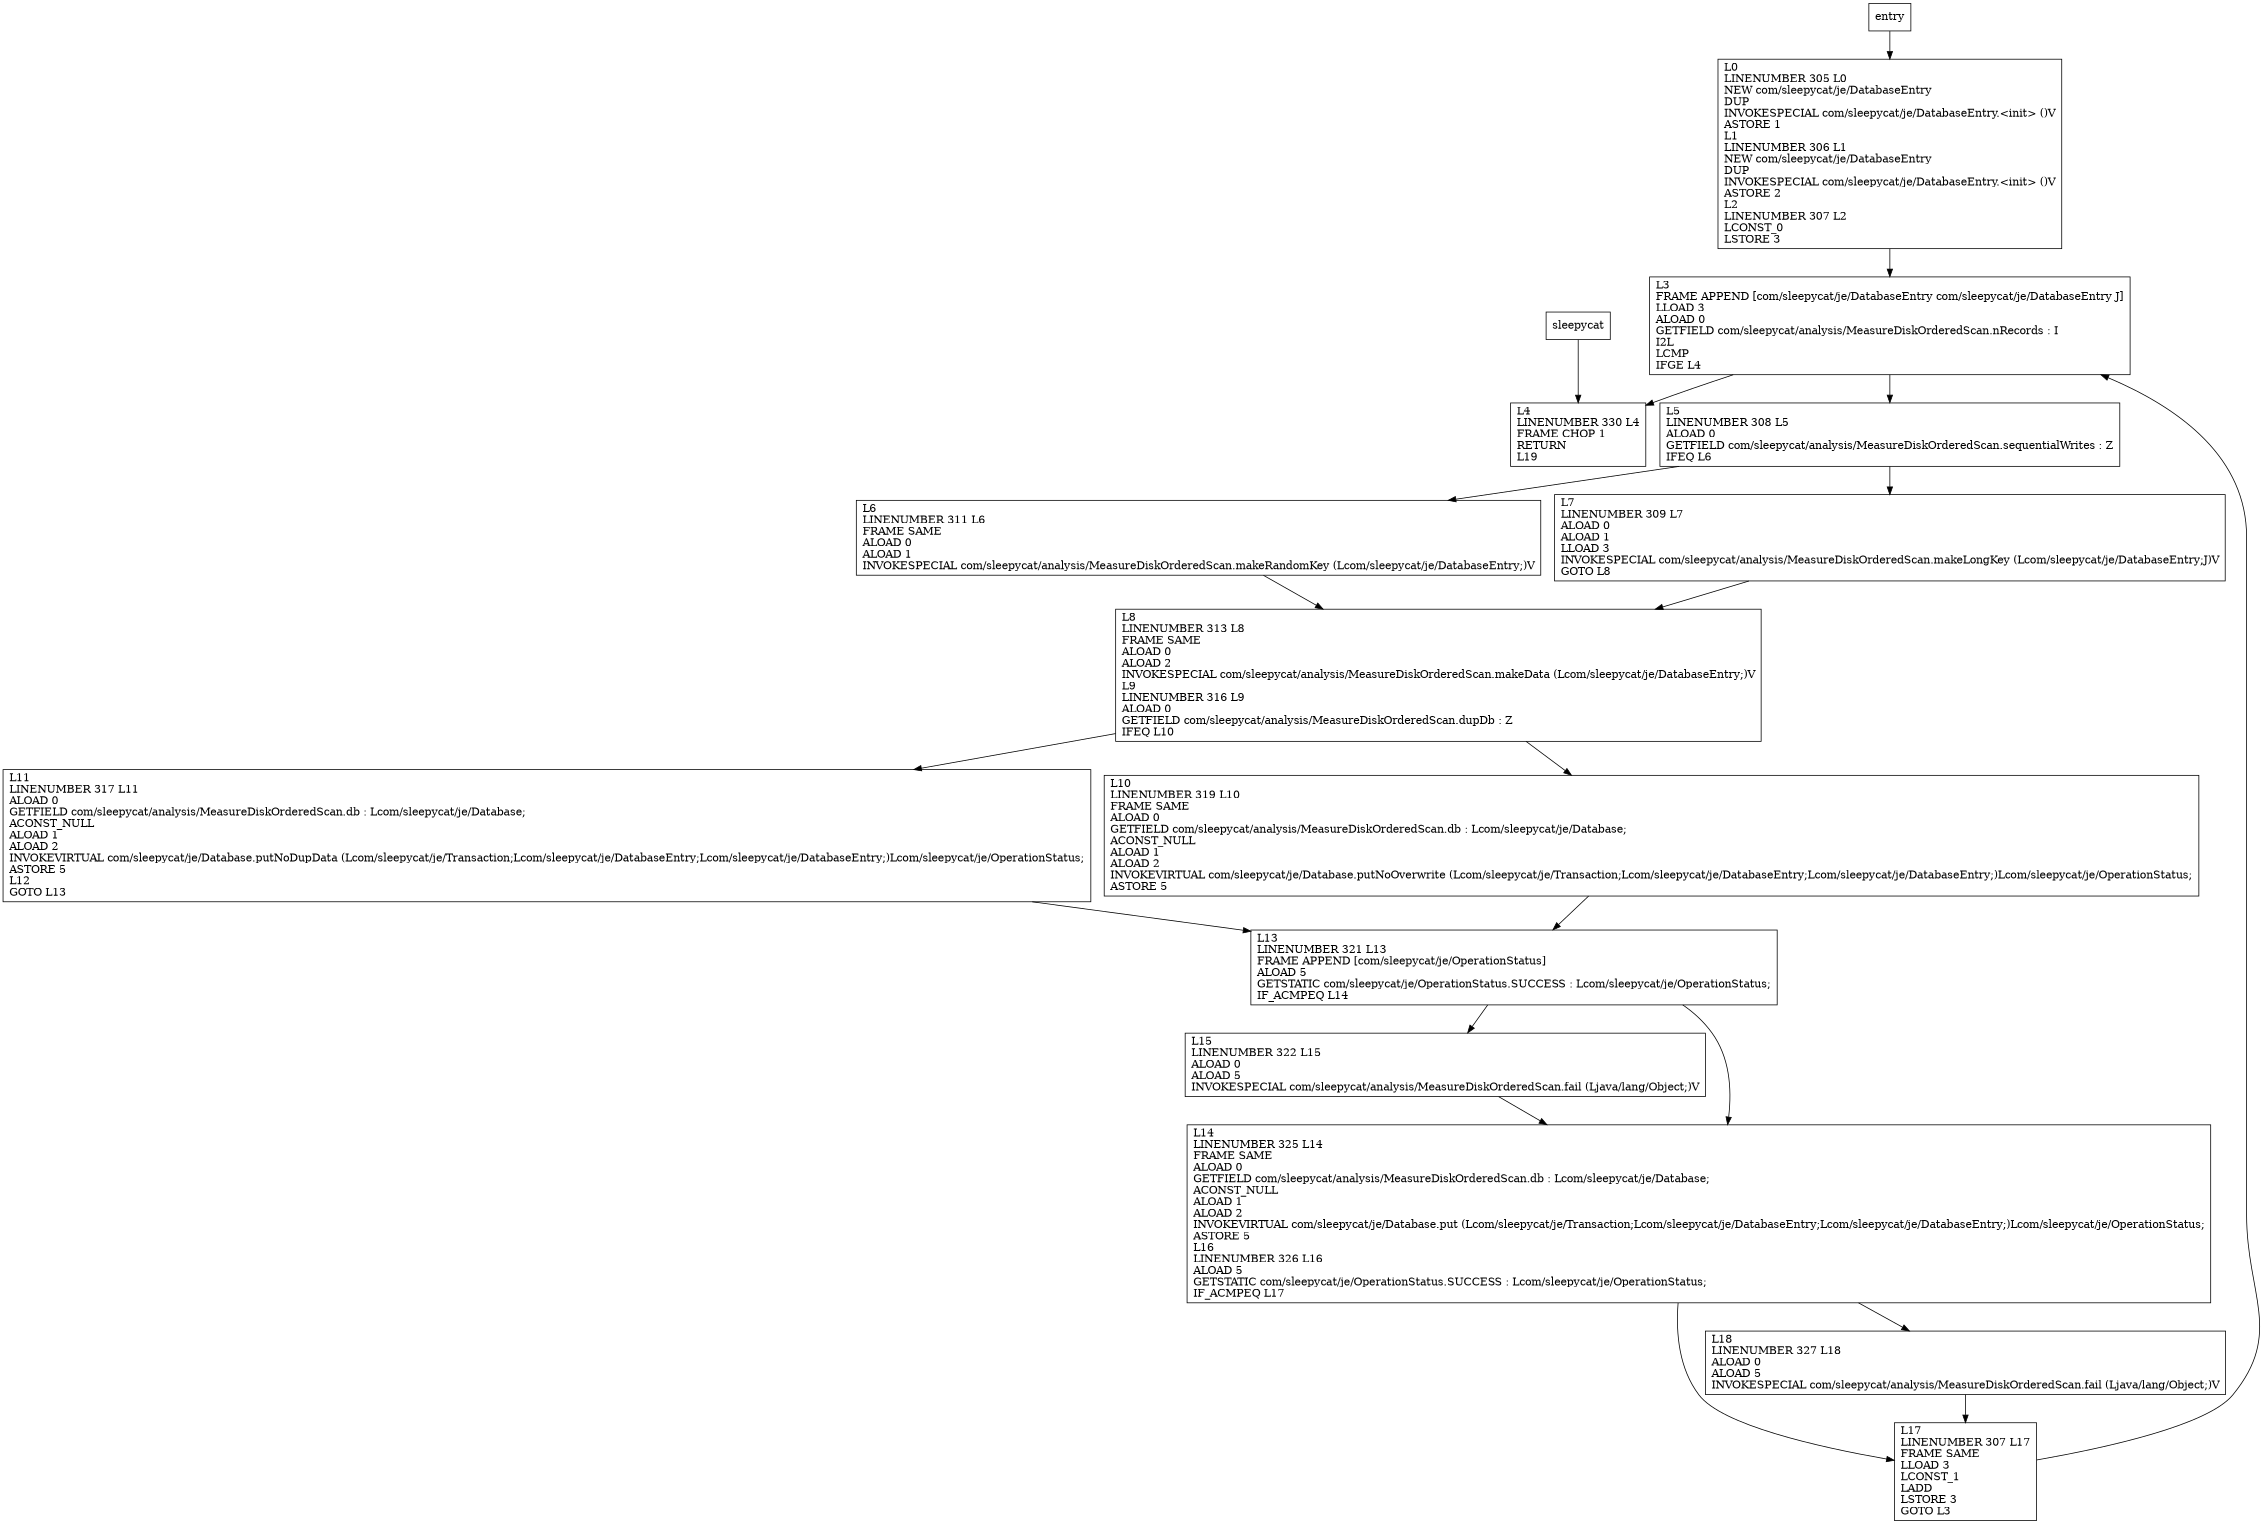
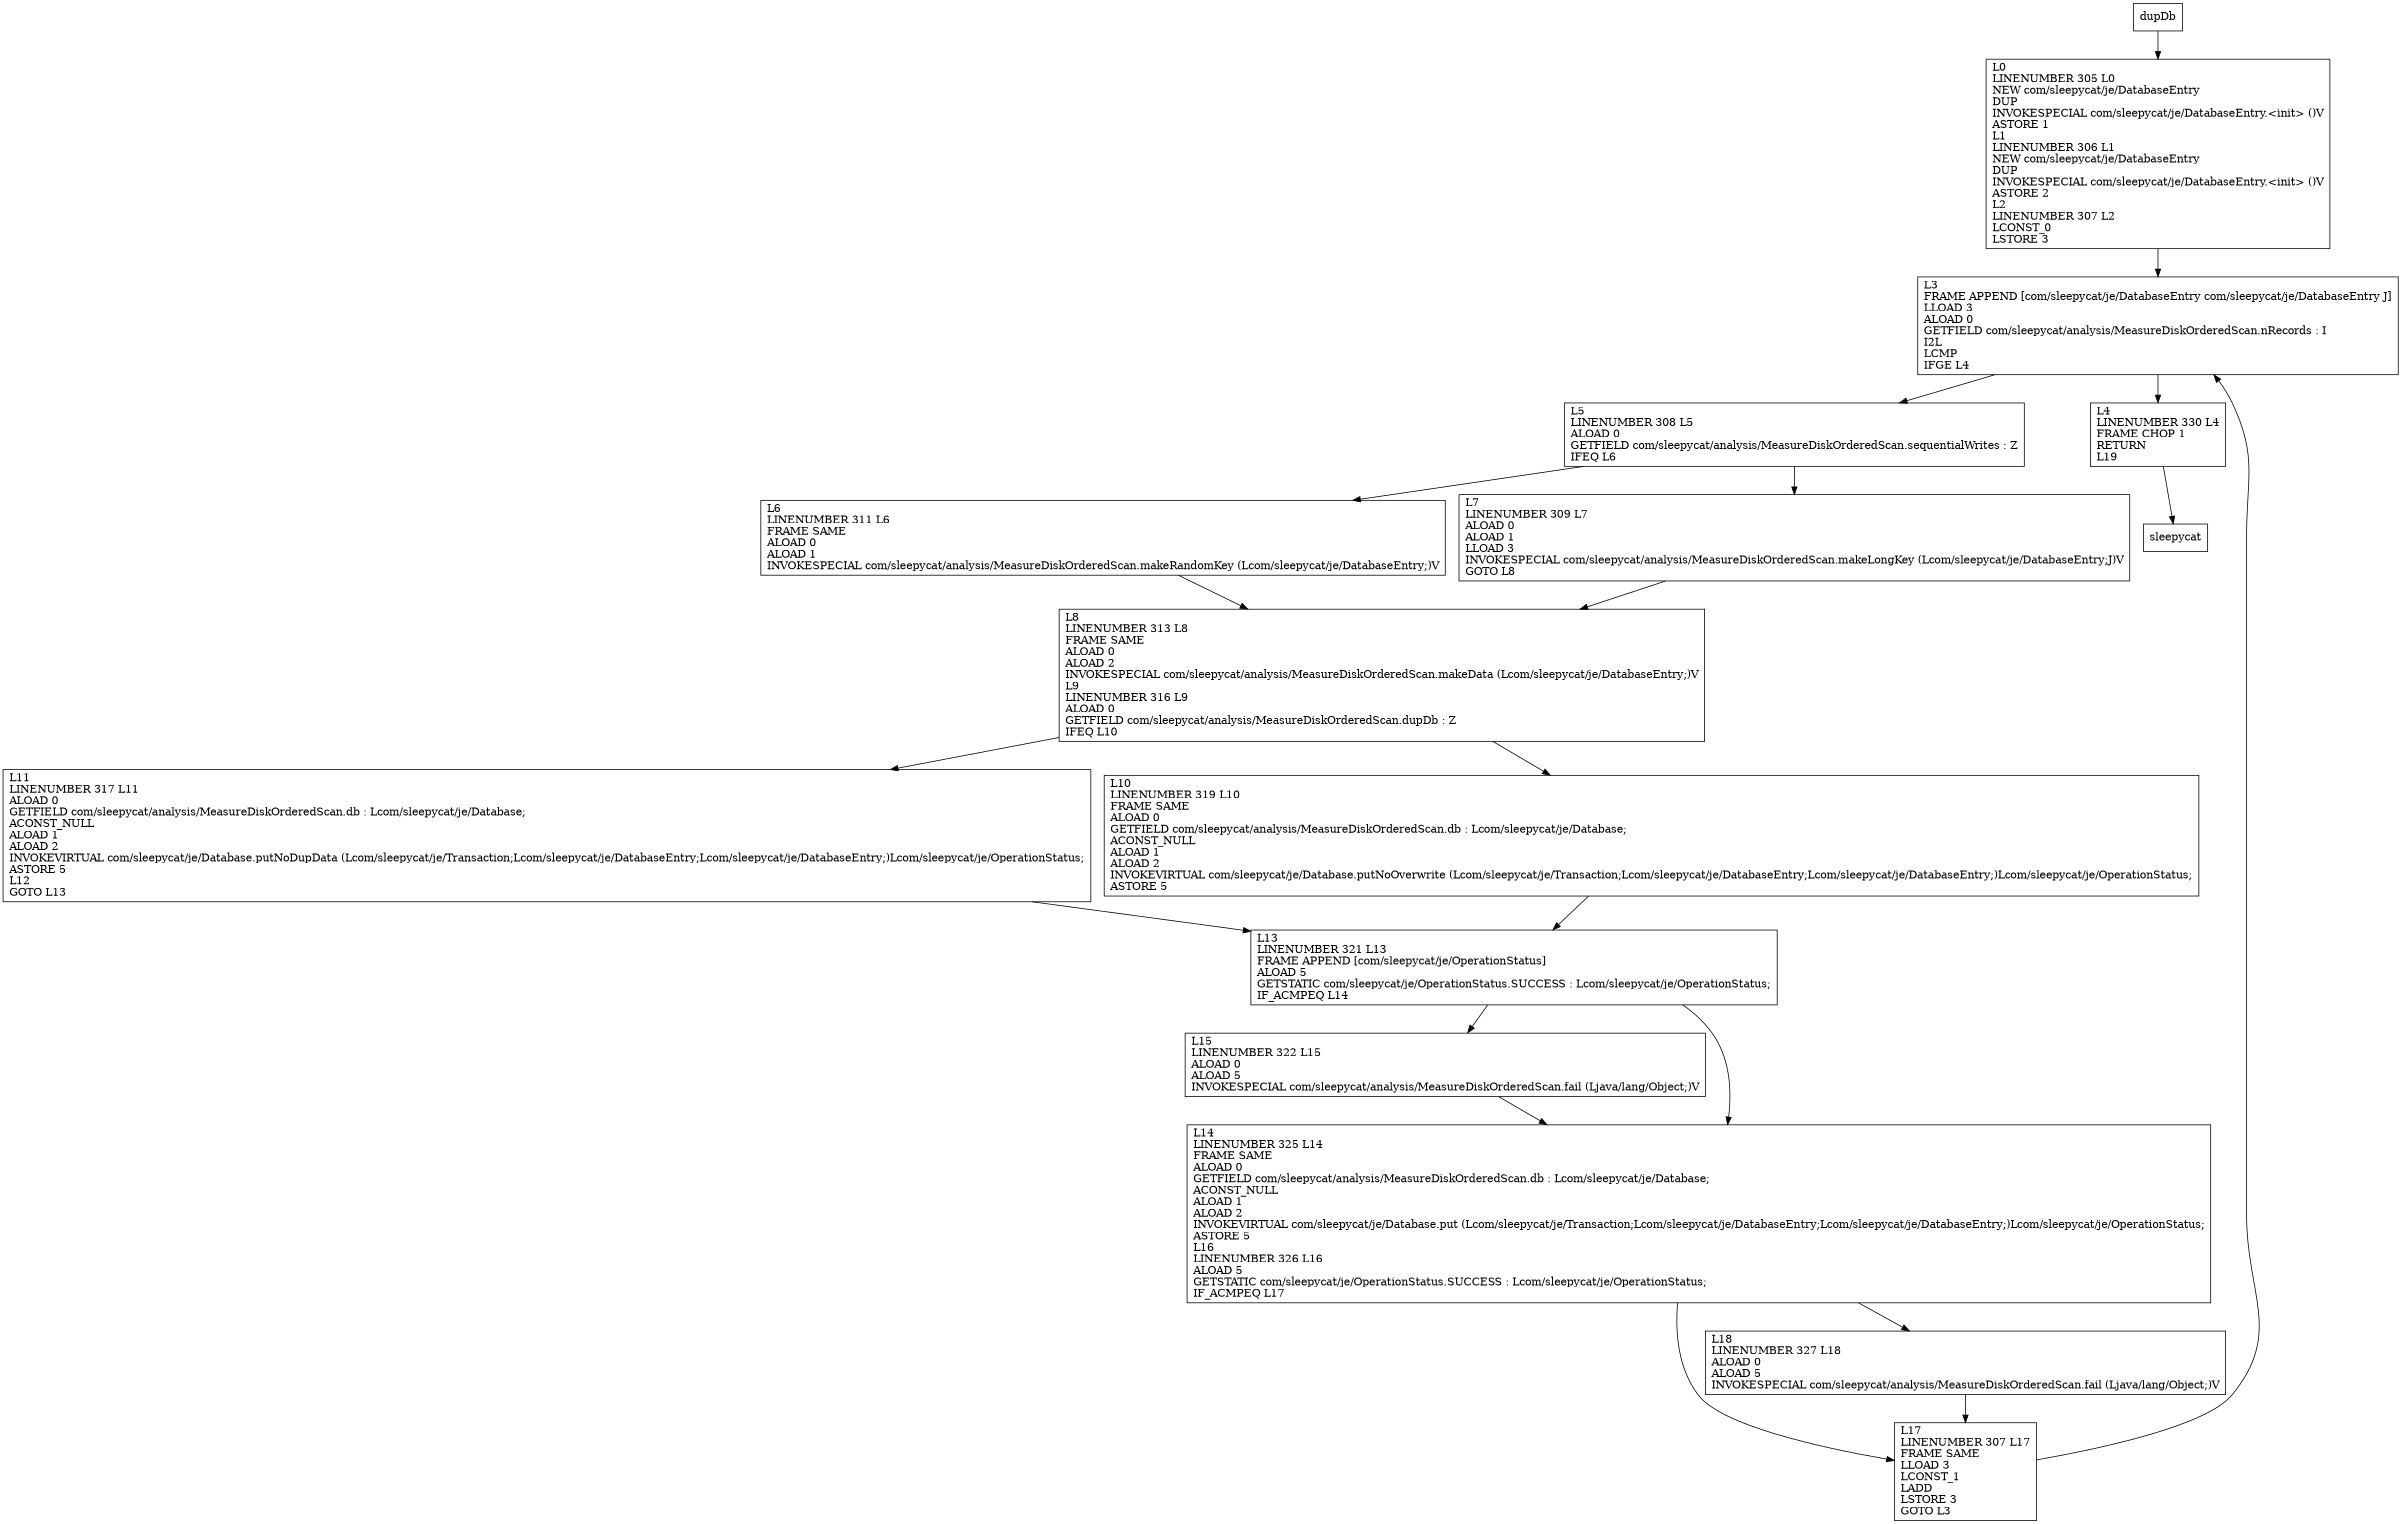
node "entry": label "entry" -> "dupDb"
edge "sleepycat" -> "L4 LINENUMBER 330 L4 FRAME CHOP 1 RETURN L19": reversed
